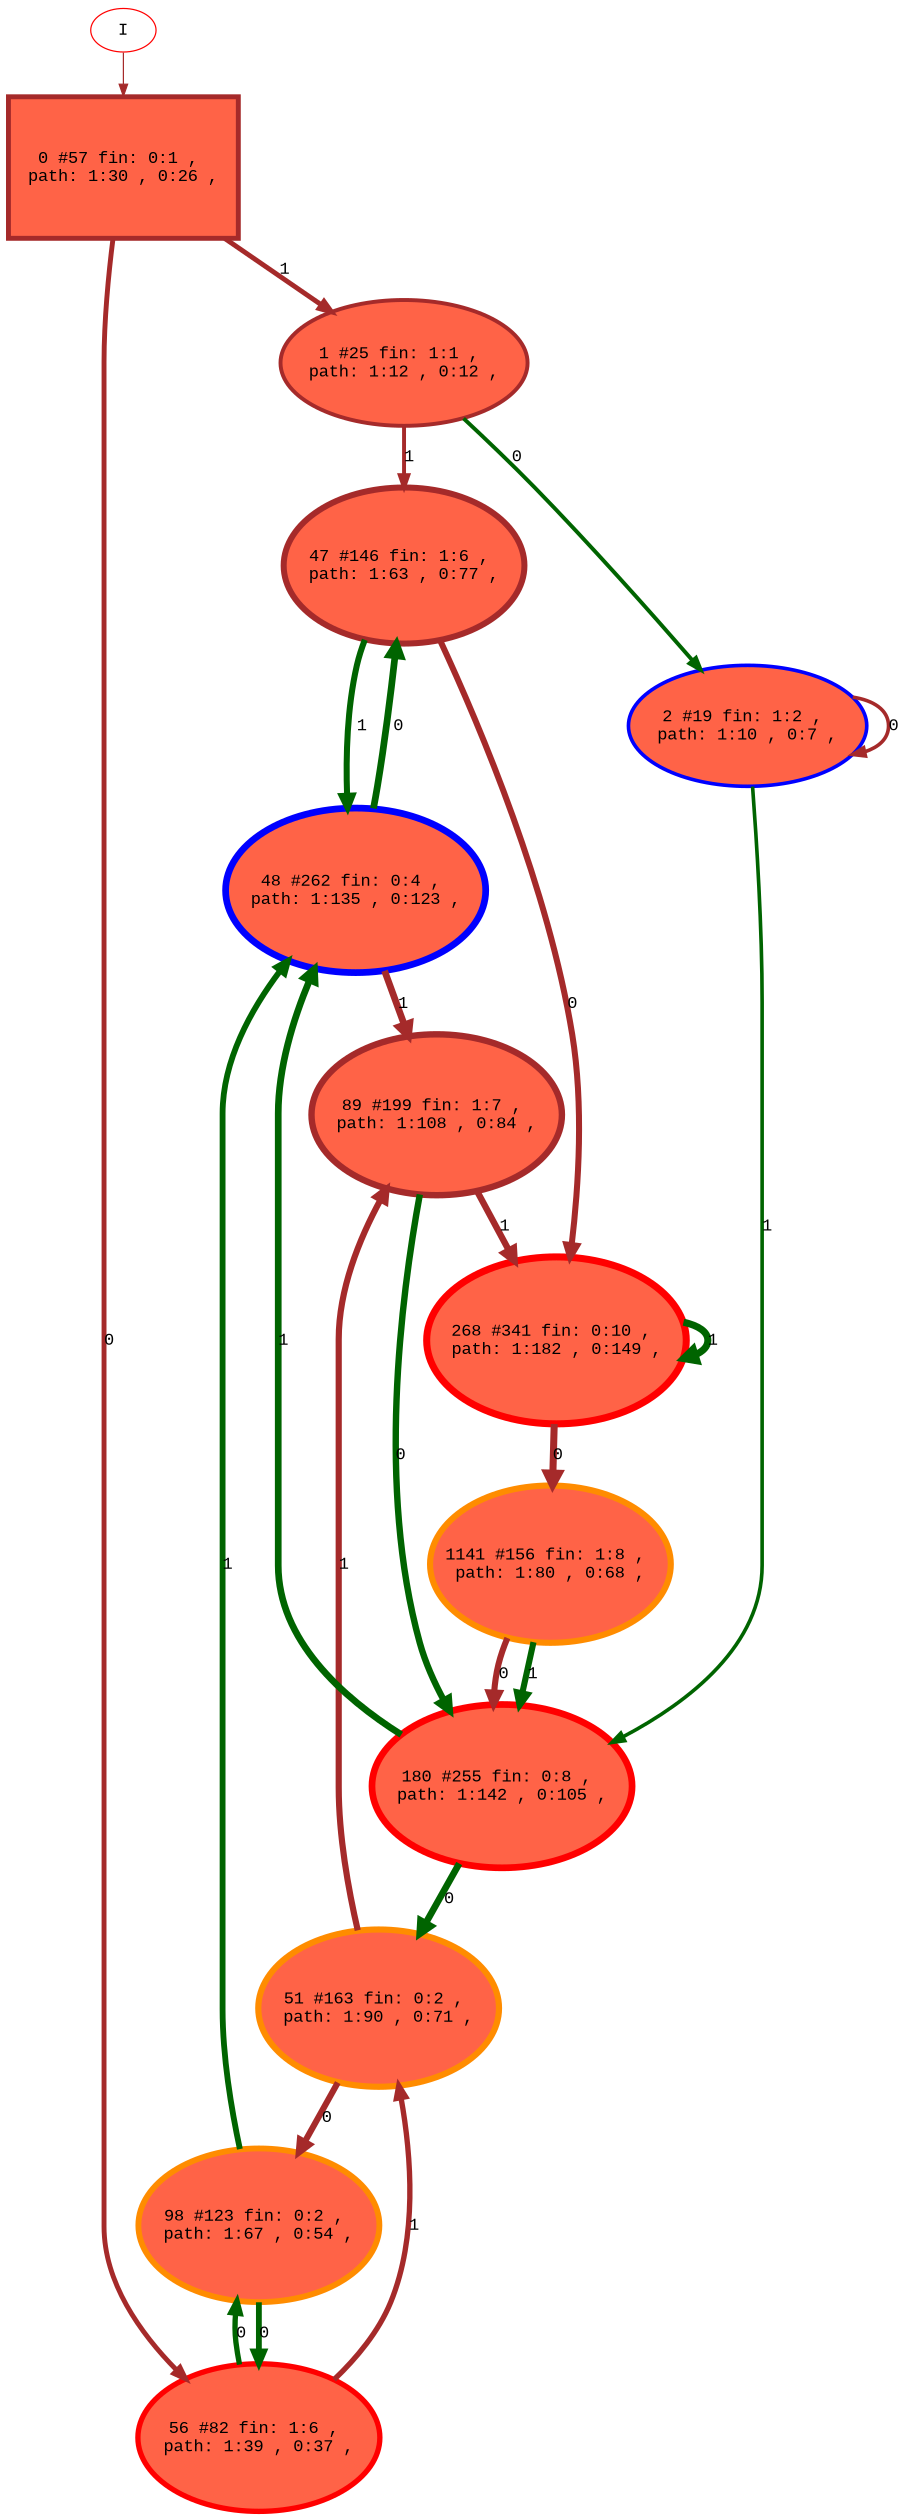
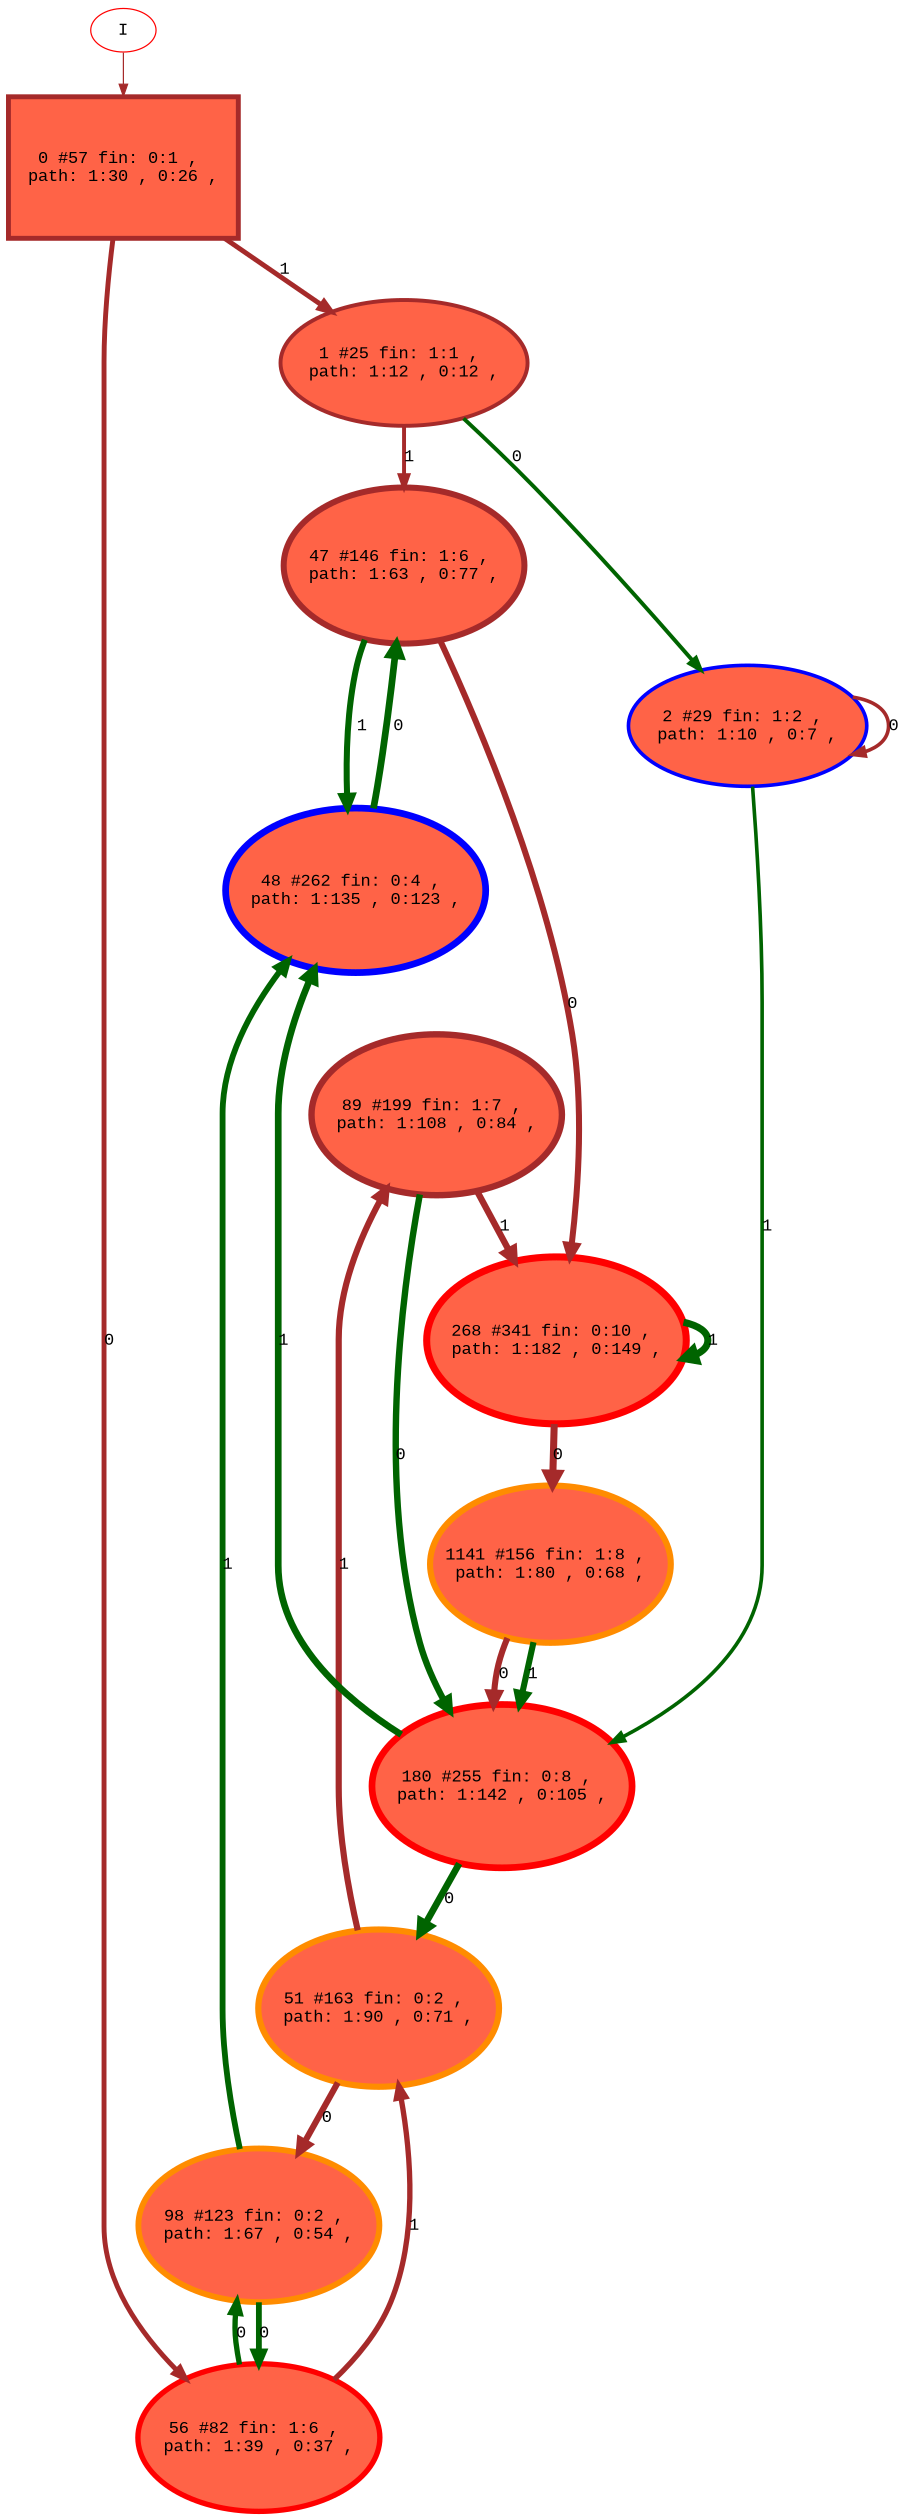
node "2 #19 fin: 1:2 , path: 1:10 , 0:7 ,": label "2 #19 fin: 1:2 , path: 1:10 , 0:7 ," -> "2 #29 fin: 1:2 , path: 1:10 , 0:7 ,"
edge "48 #262 fin: 0:4 , path: 1:135 , 0:123 ," -> "89 #199 fin: 1:7 , path: 1:108 , 0:84 ,": removed, label "1"
